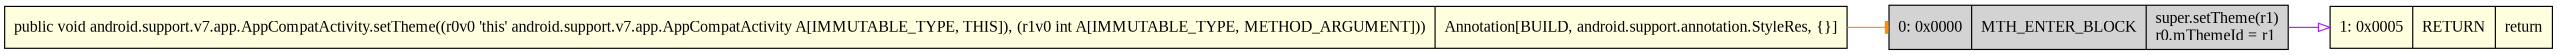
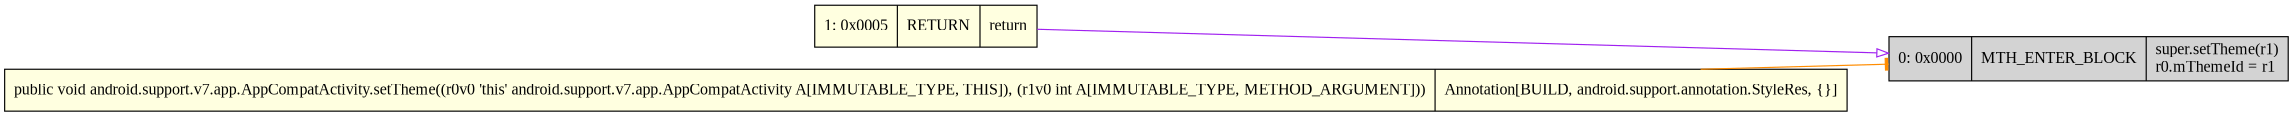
edge "0: 0x0000" -> "1: 0x0005": reversed
